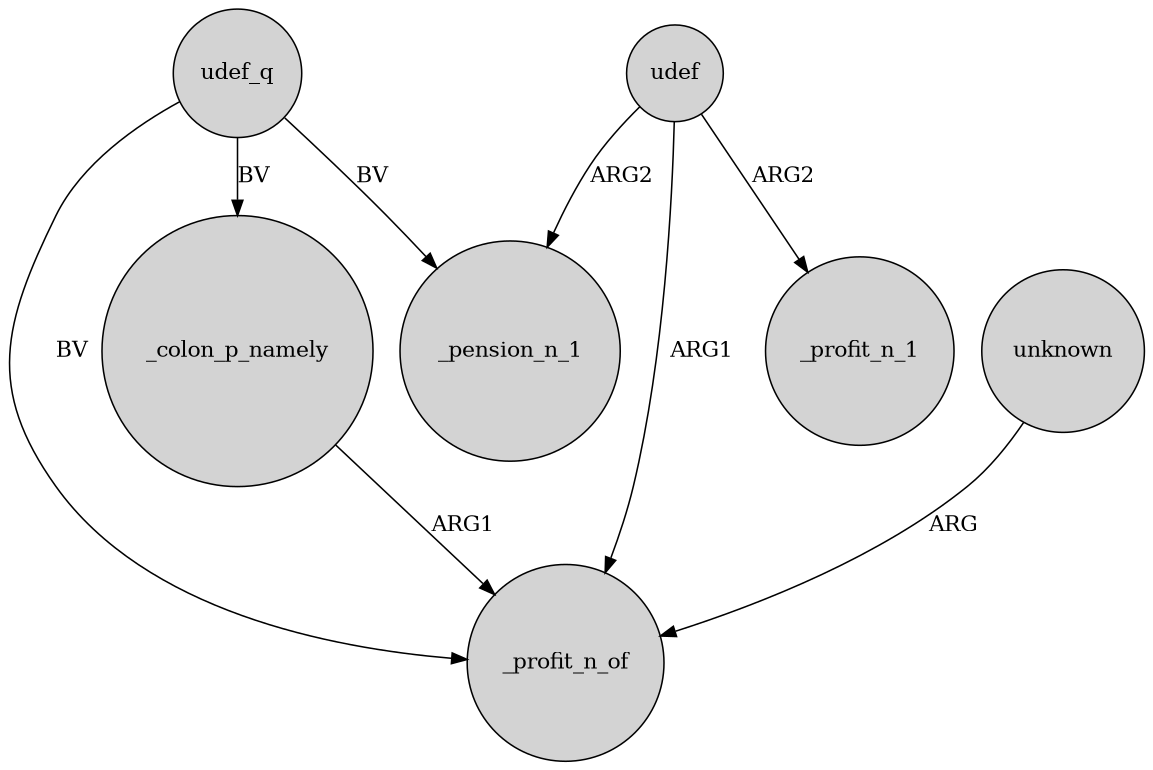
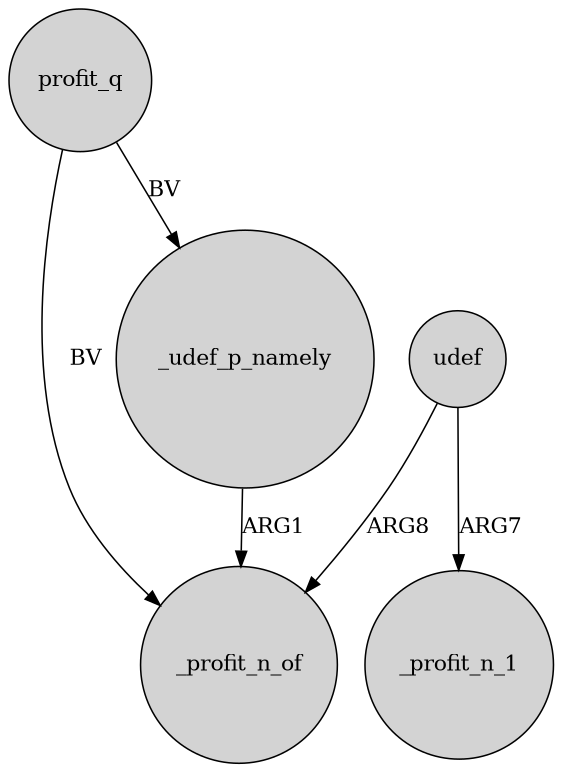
node "udef_q": label "udef_q" -> "profit_q"
edge "udef" -> "_profit_n_1": label "ARG2" -> "ARG7"
node "_colon_p_namely": label "_colon_p_namely" -> "_udef_p_namely"
node "_pension_n_1": removed
edge "udef" -> "_profit_n_of": label "ARG1" -> "ARG8"
node "unknown": removed
